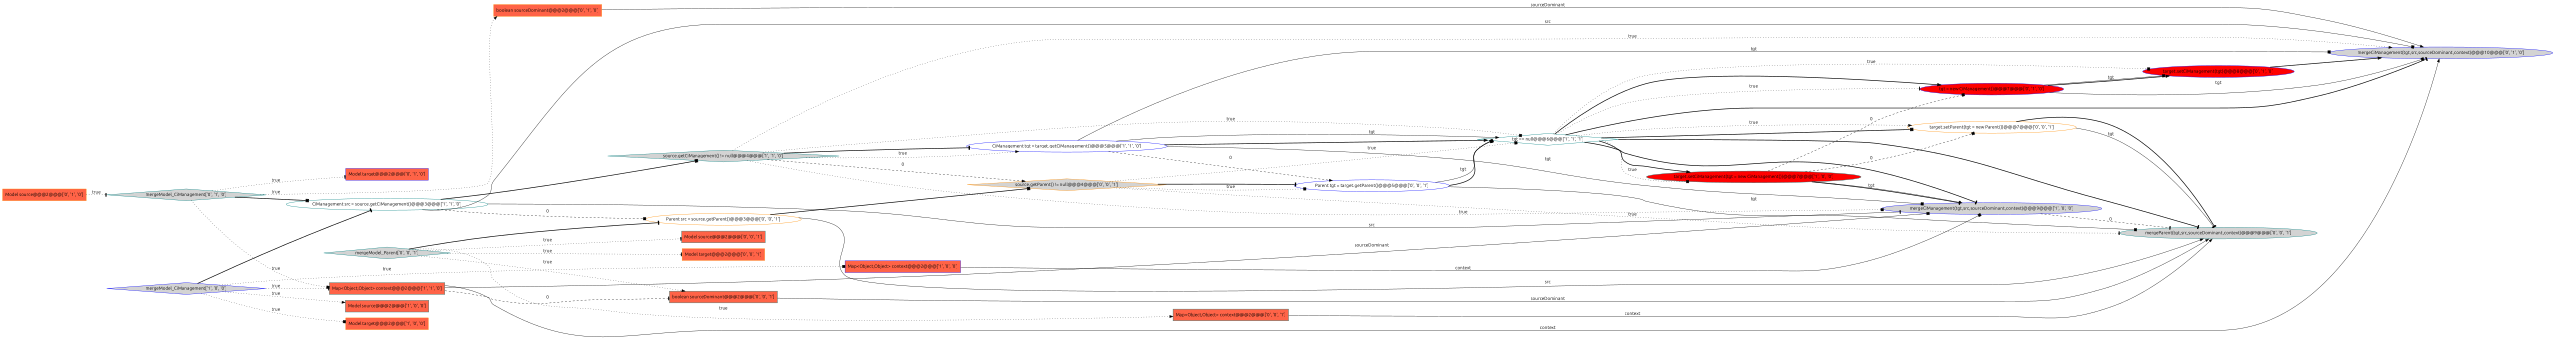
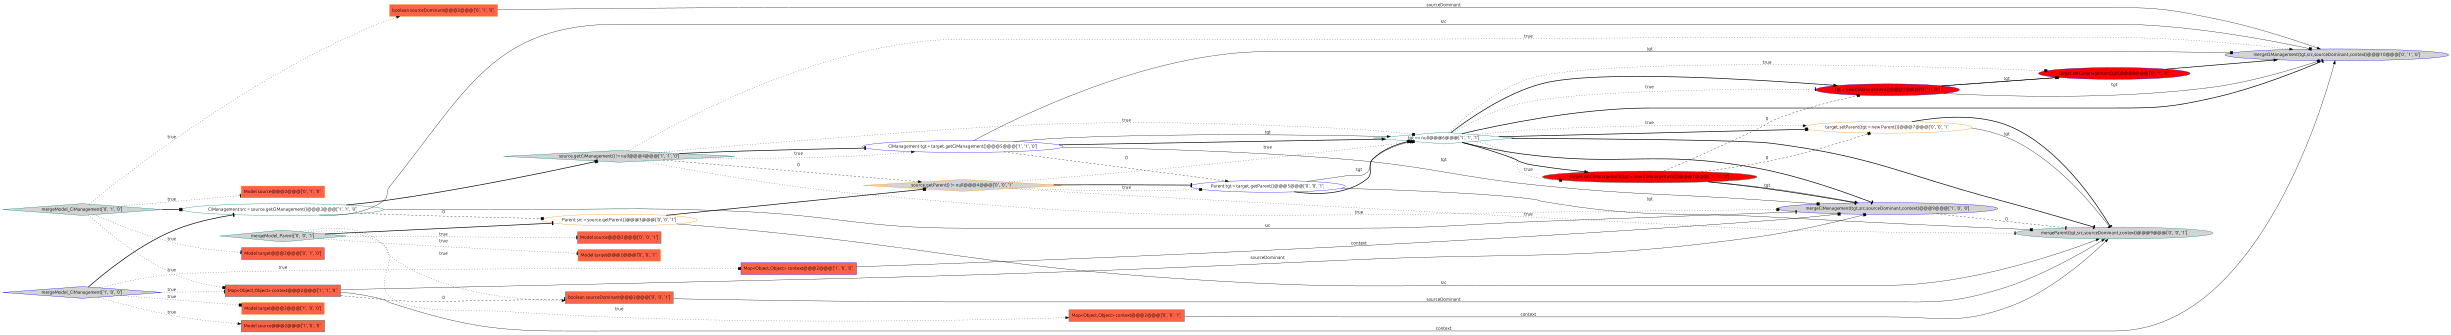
edge "Model source@@@2@@@['0', '1', '0']" -> "mergeModel_CiManagement['0', '1', '0']": reversed
